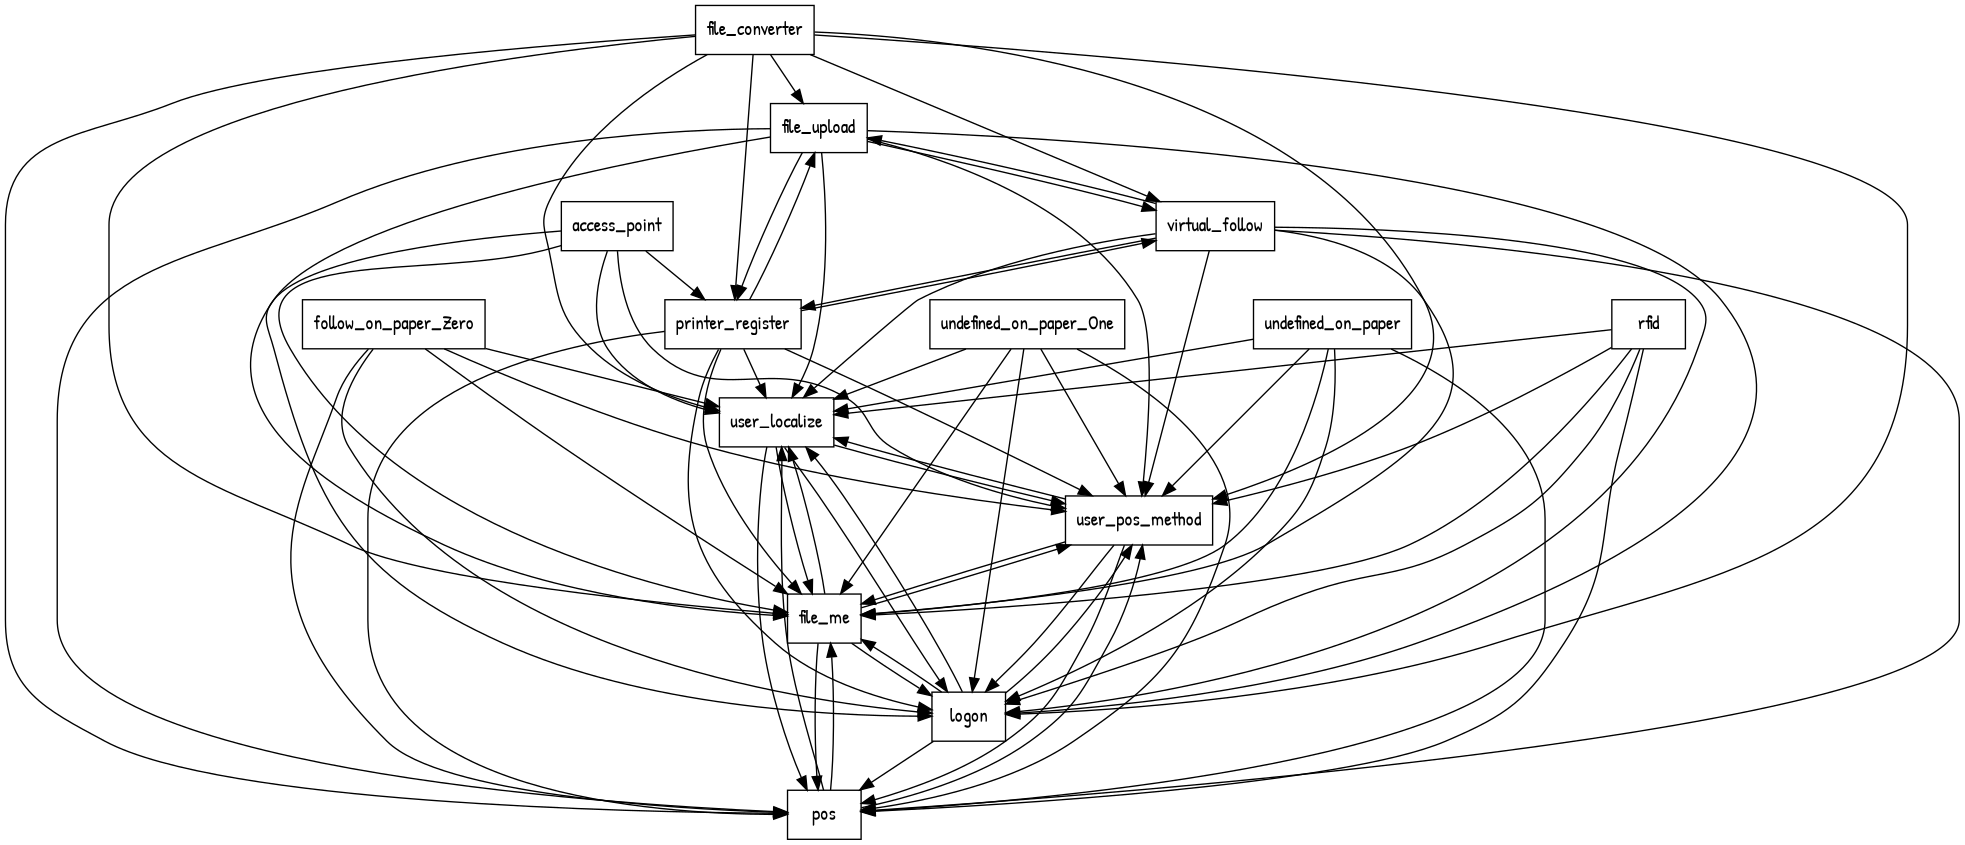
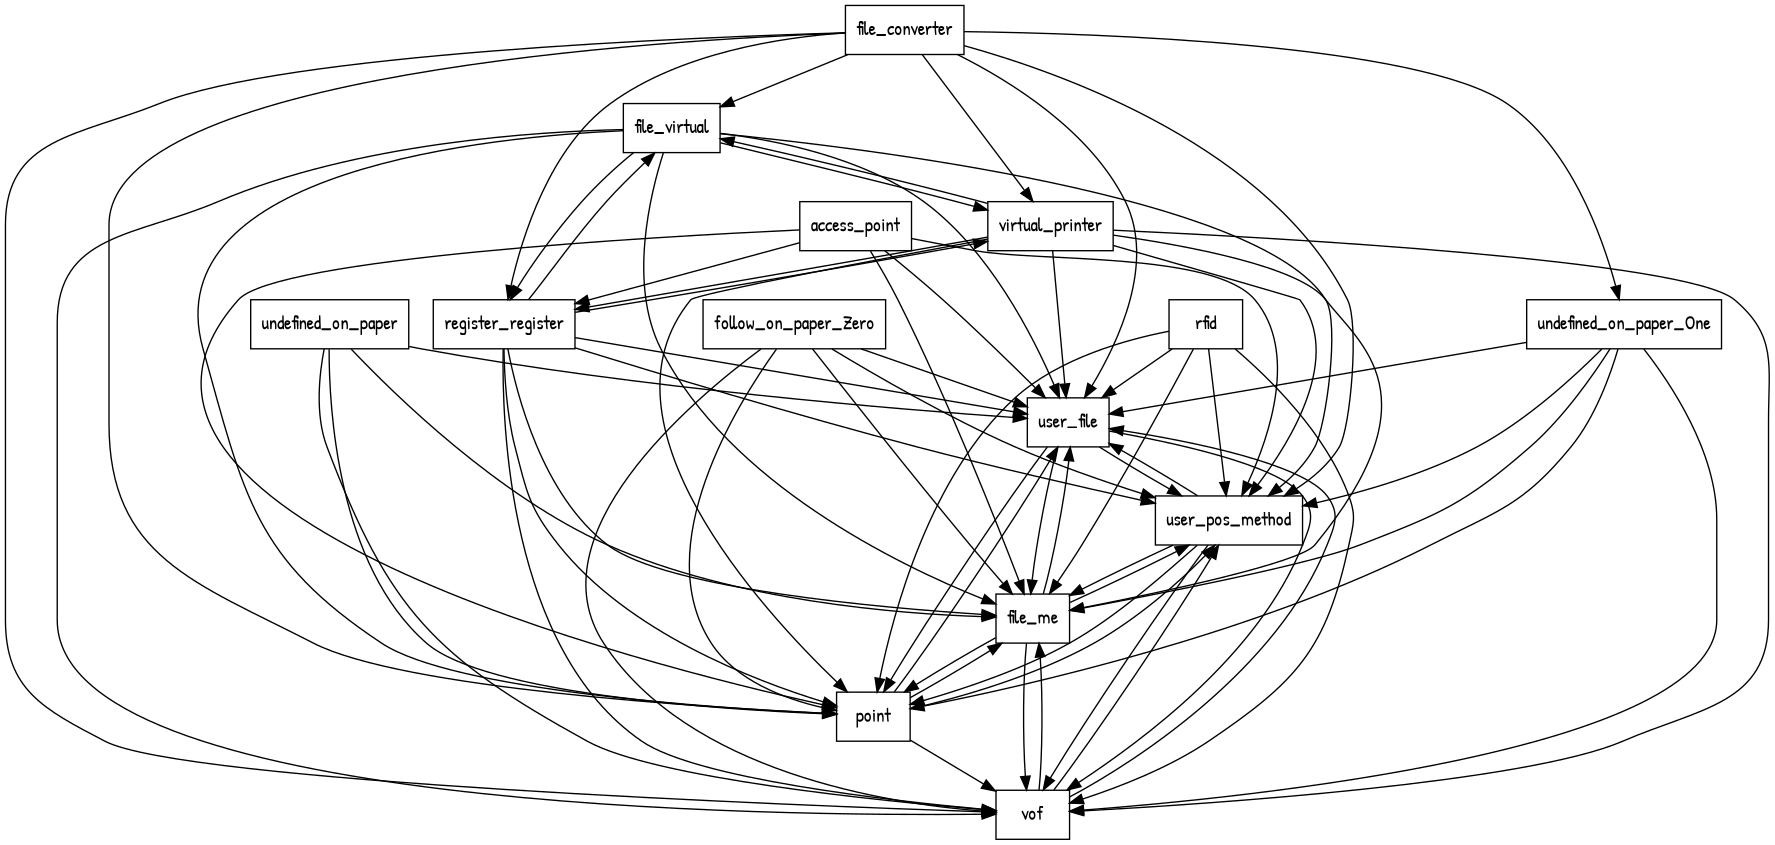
node "file_upload": label "file_upload" -> "file_virtual"
node "virtual_follow": label "virtual_follow" -> "virtual_printer"
node "printer_register": label "printer_register" -> "register_register"
edge "file_converter" -> "file_me": now "file_converter" -> "undefined_on_paper_One"
edge "undefined_on_paper" -> "user_pos_method": removed
node "user_localize": label "user_localize" -> "user_file"
node "logon": label "logon" -> "point"
node "pos": label "pos" -> "vof"
